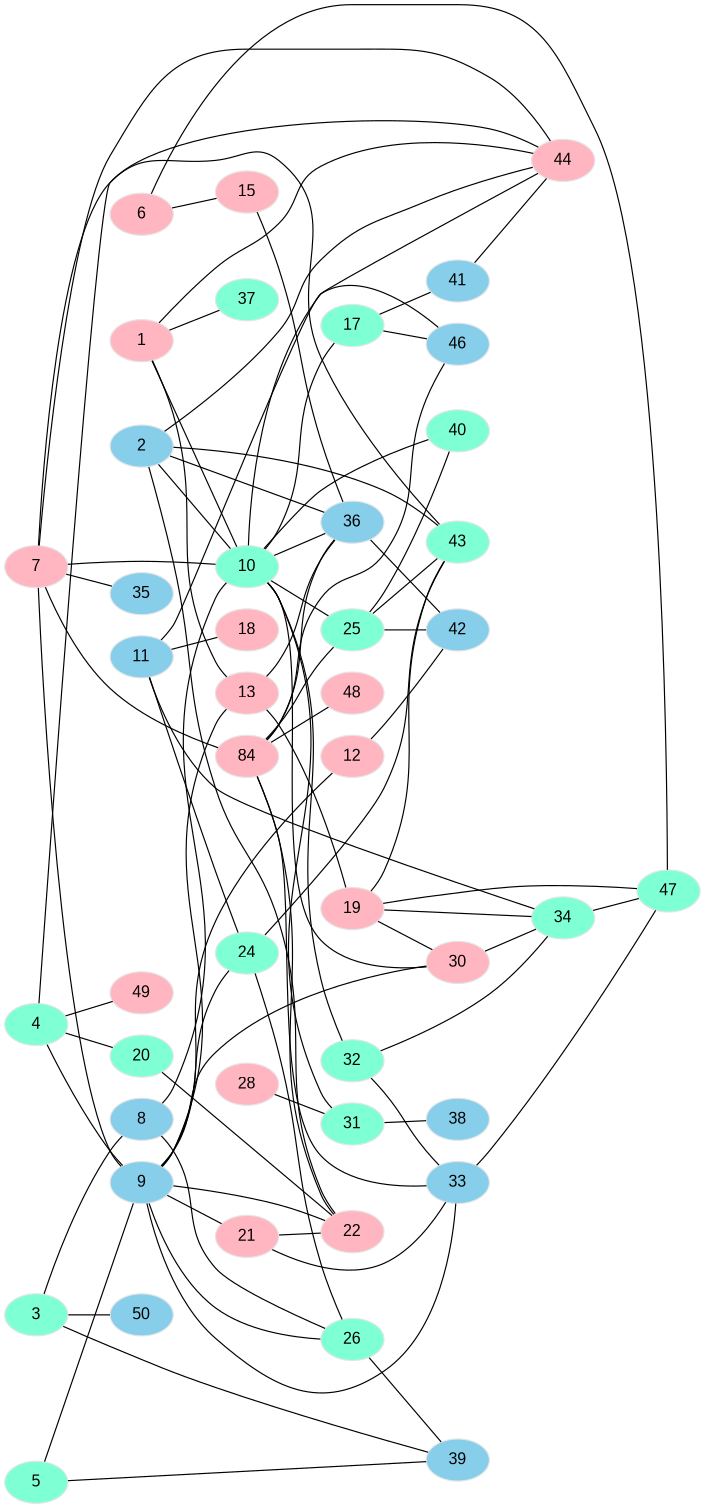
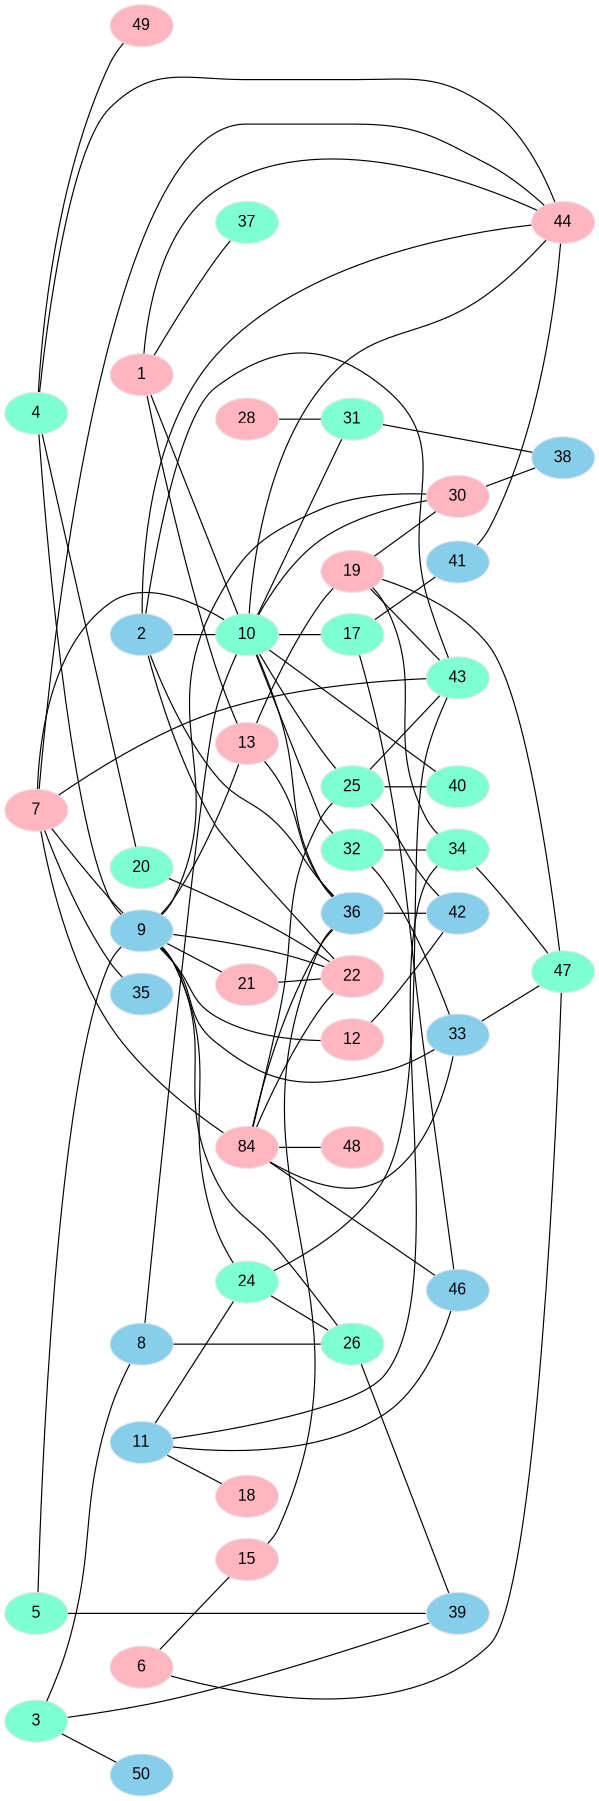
edge "34" -- "30": now "38" -- "30"
edge "33" -- "21": removed
